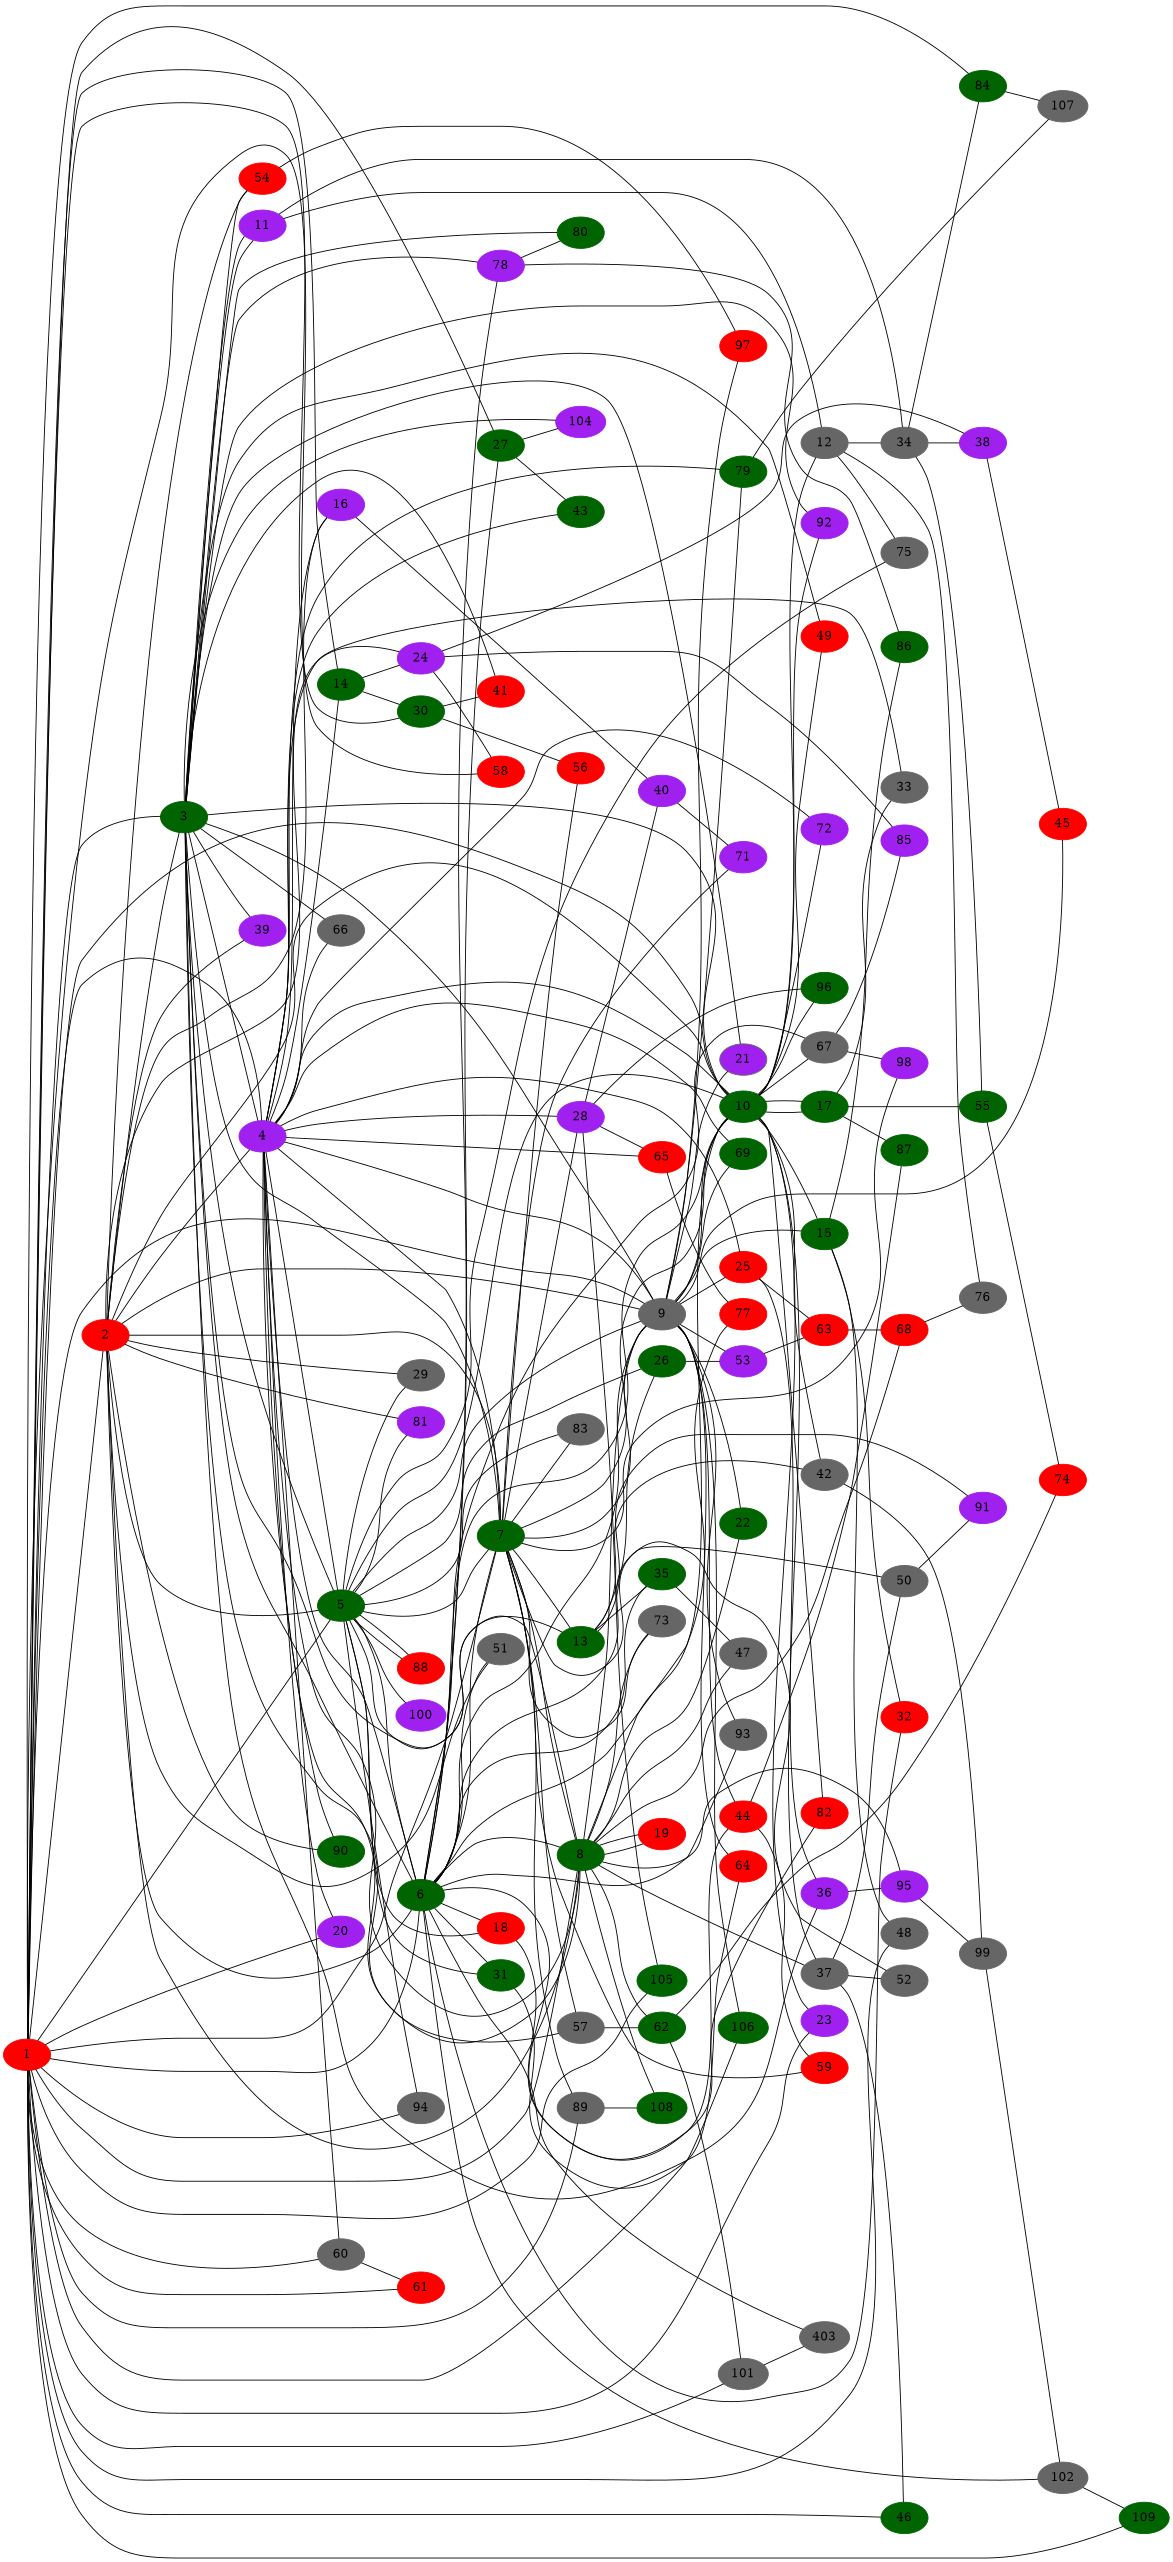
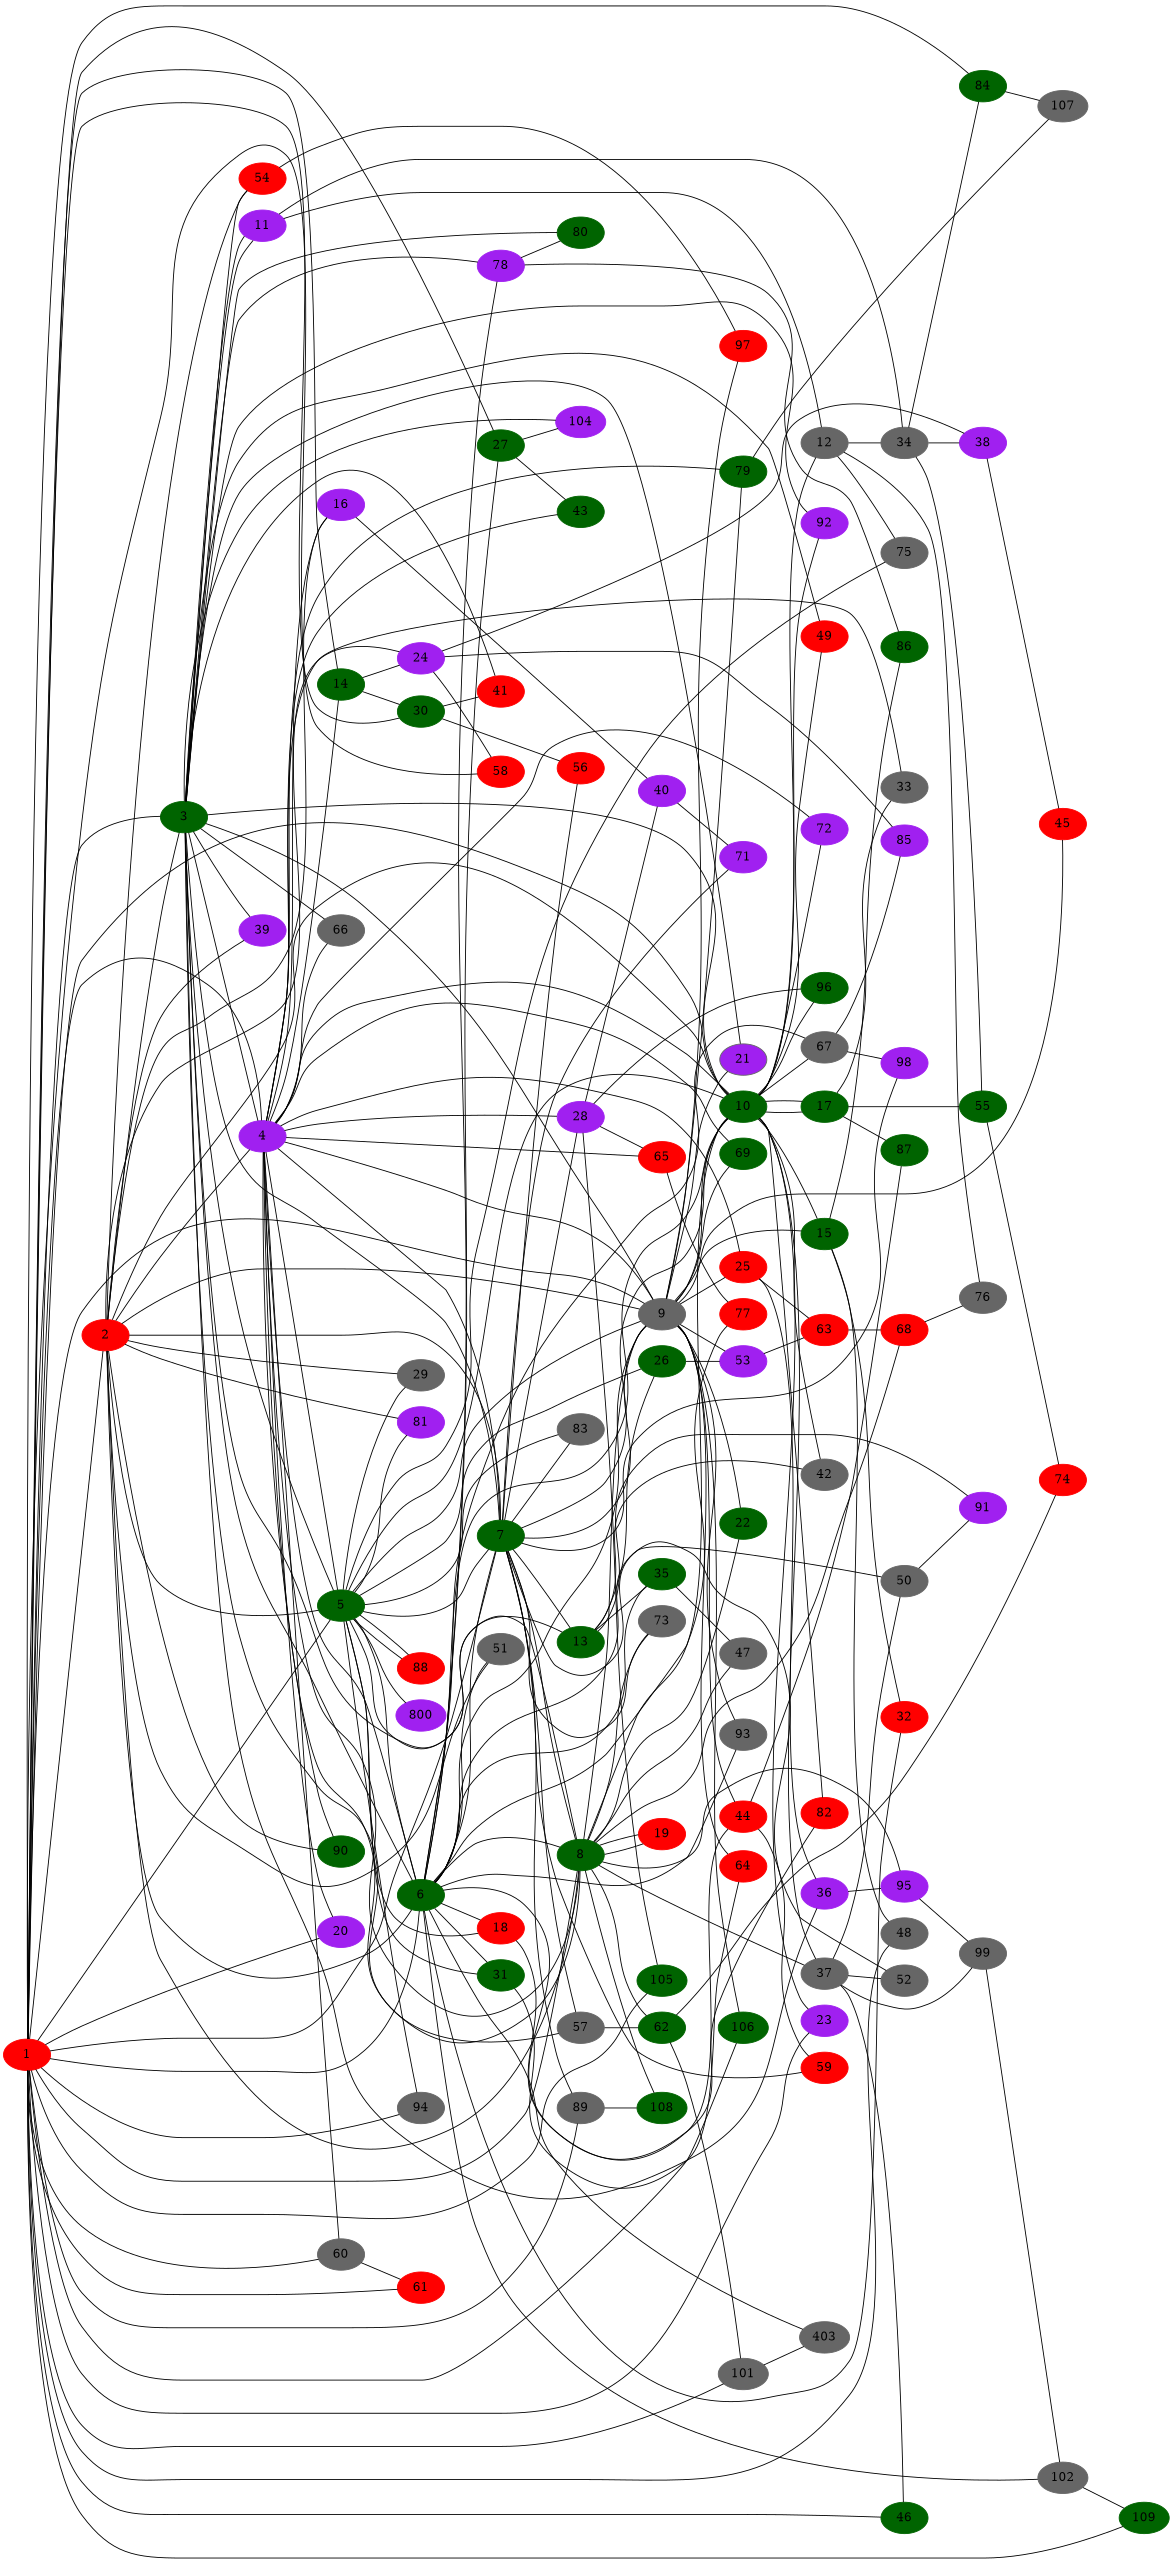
edge "42" -- "99": now "37" -- "99"
node "100": label "100" -> "800"
